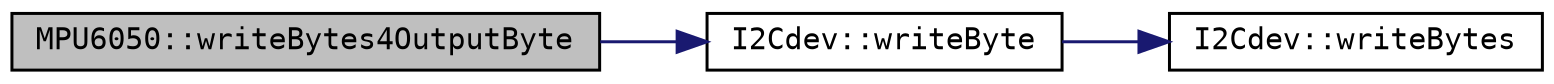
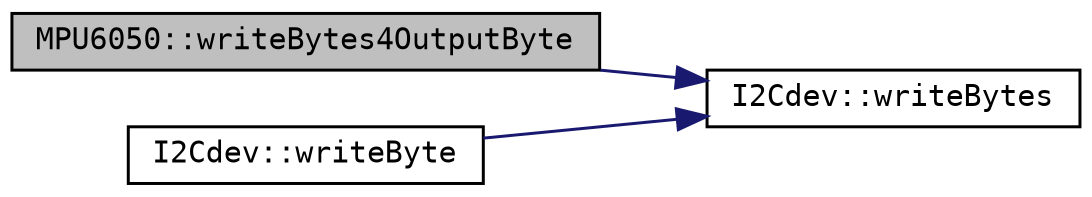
edge "MPU6050::writeBytes4OutputByte" -> "I2Cdev::writeByte": now "MPU6050::writeBytes4OutputByte" -> "I2Cdev::writeBytes"
